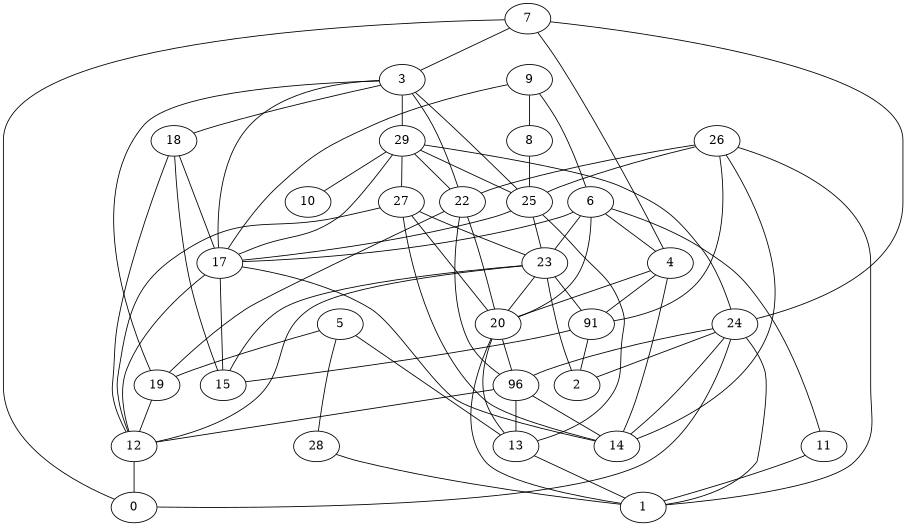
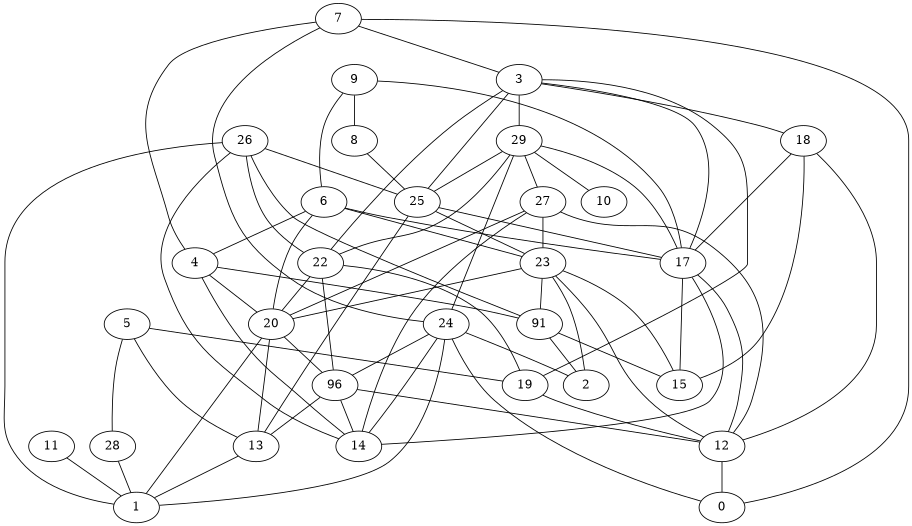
edge "6" -- "11": removed
